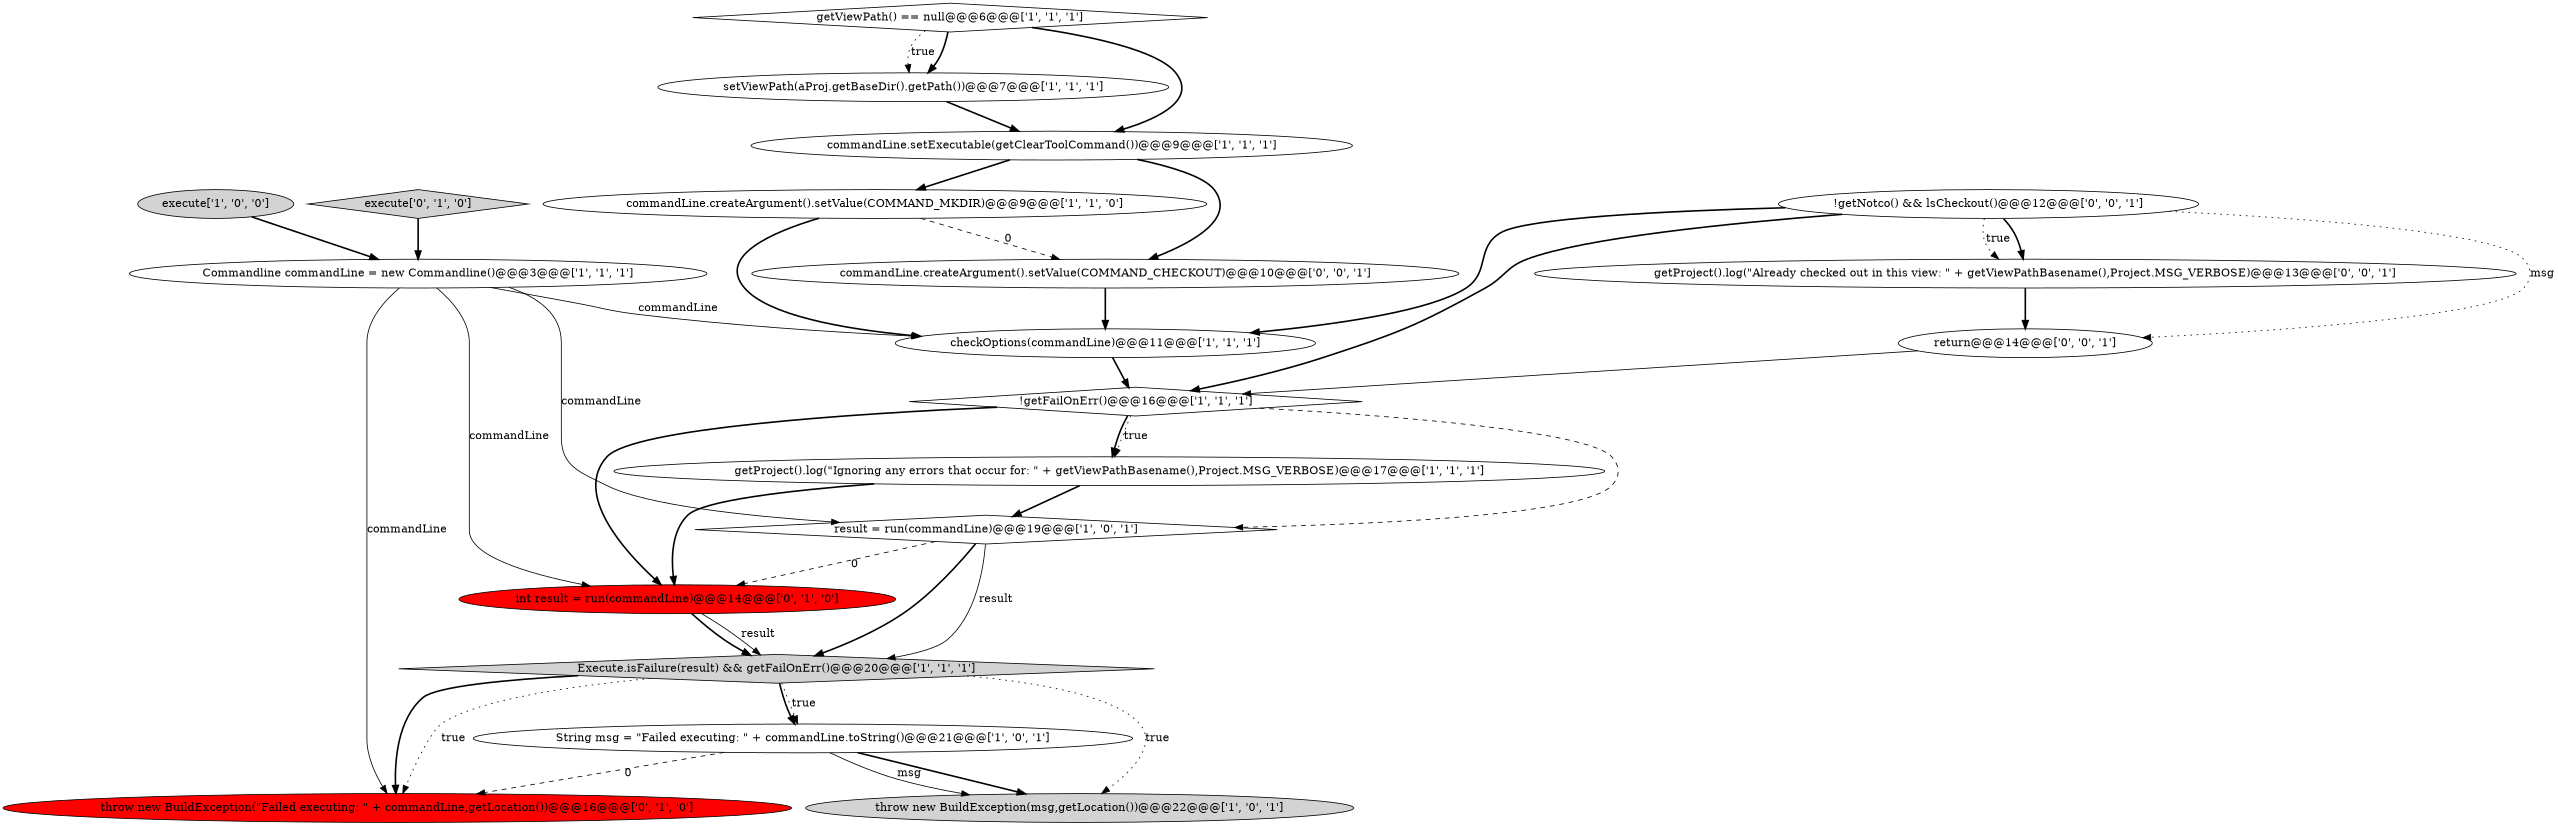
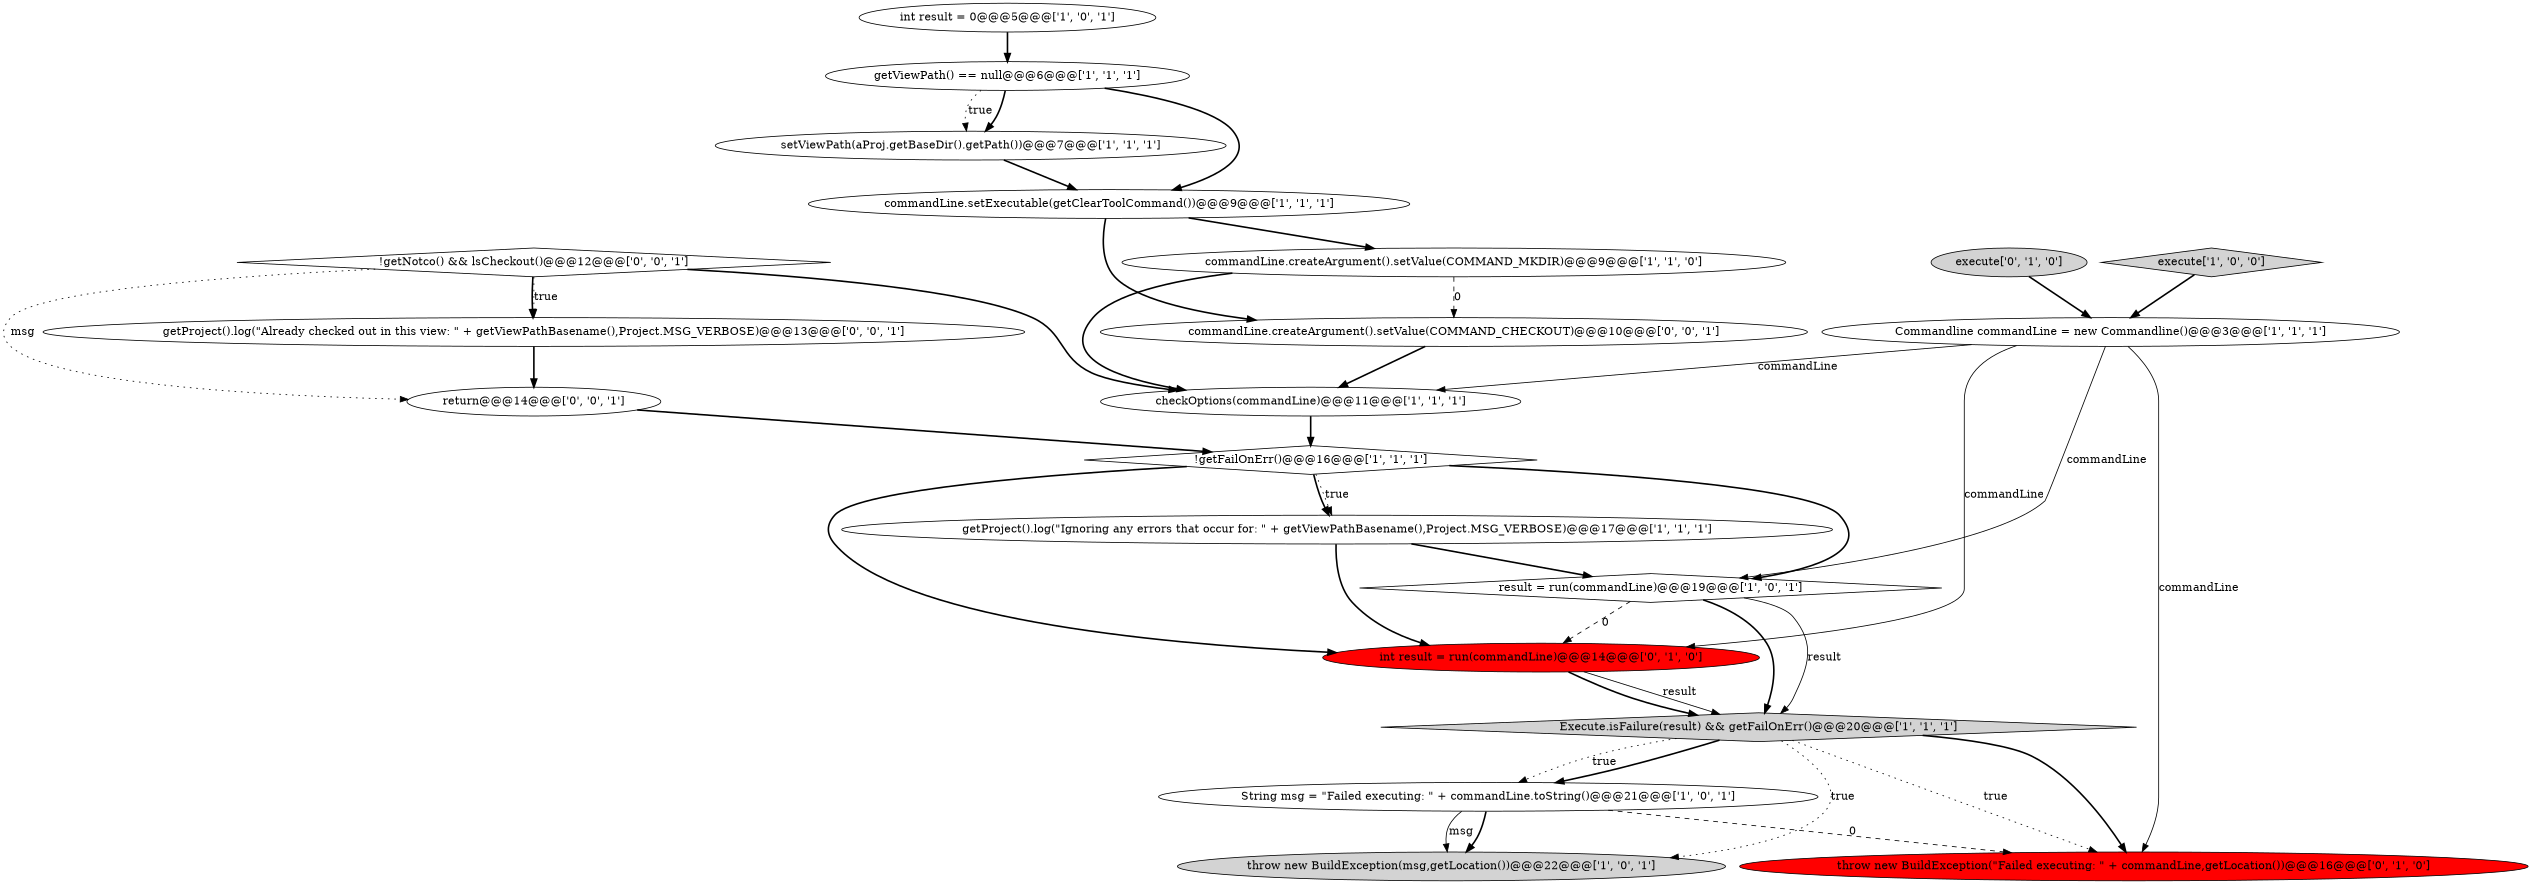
node "getViewPath() == null@@@6@@@['1', '1', '1']": shape diamond -> ellipse
node "int result = 0@@@5@@@['1', '0', '1']": added
node "execute['1', '0', '0']": shape ellipse -> diamond
node "execute['0', '1', '0']": shape diamond -> ellipse
node "!getNotco() && lsCheckout()@@@12@@@['0', '0', '1']": shape ellipse -> diamond
edge "!getNotco() && lsCheckout()@@@12@@@['0', '0', '1']" -> "!getFailOnErr()@@@16@@@['1', '1', '1']": removed
edge "return@@@14@@@['0', '0', '1']" -> "!getFailOnErr()@@@16@@@['1', '1', '1']": style solid -> bold
edge "!getFailOnErr()@@@16@@@['1', '1', '1']" -> "result = run(commandLine)@@@19@@@['1', '0', '1']": style dashed -> bold
